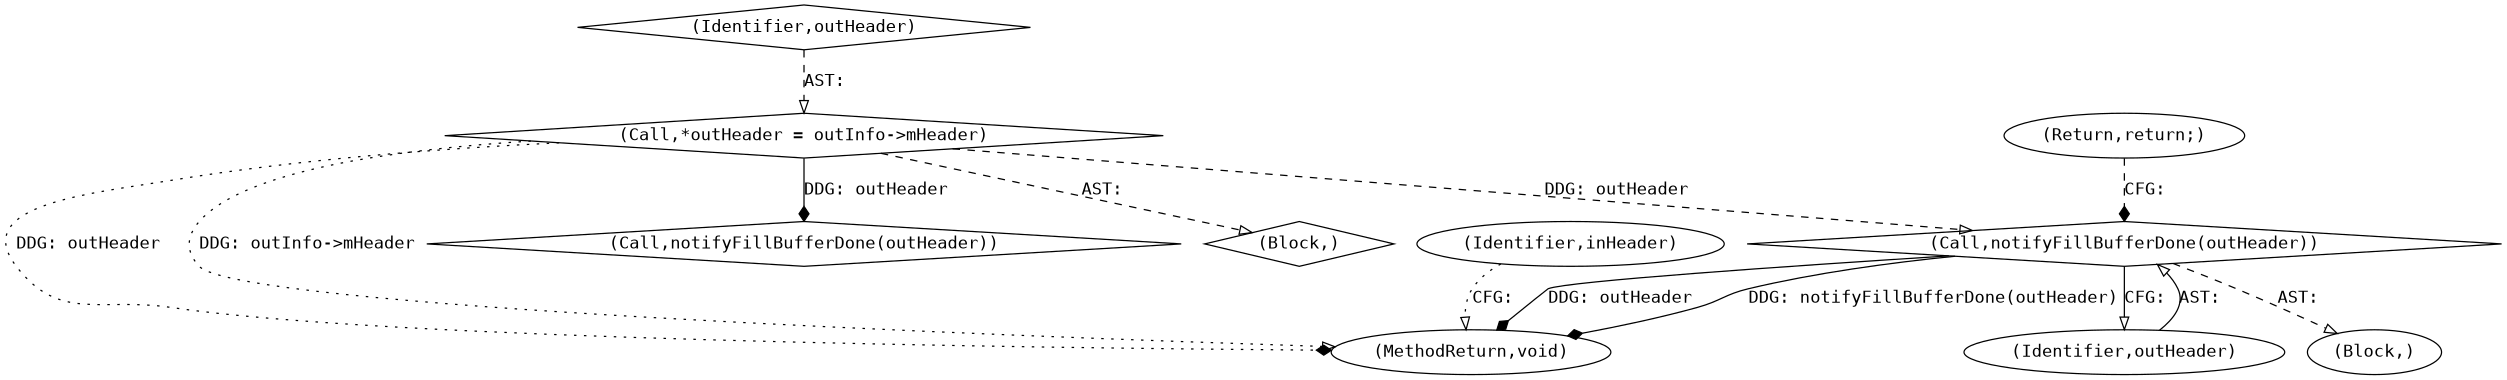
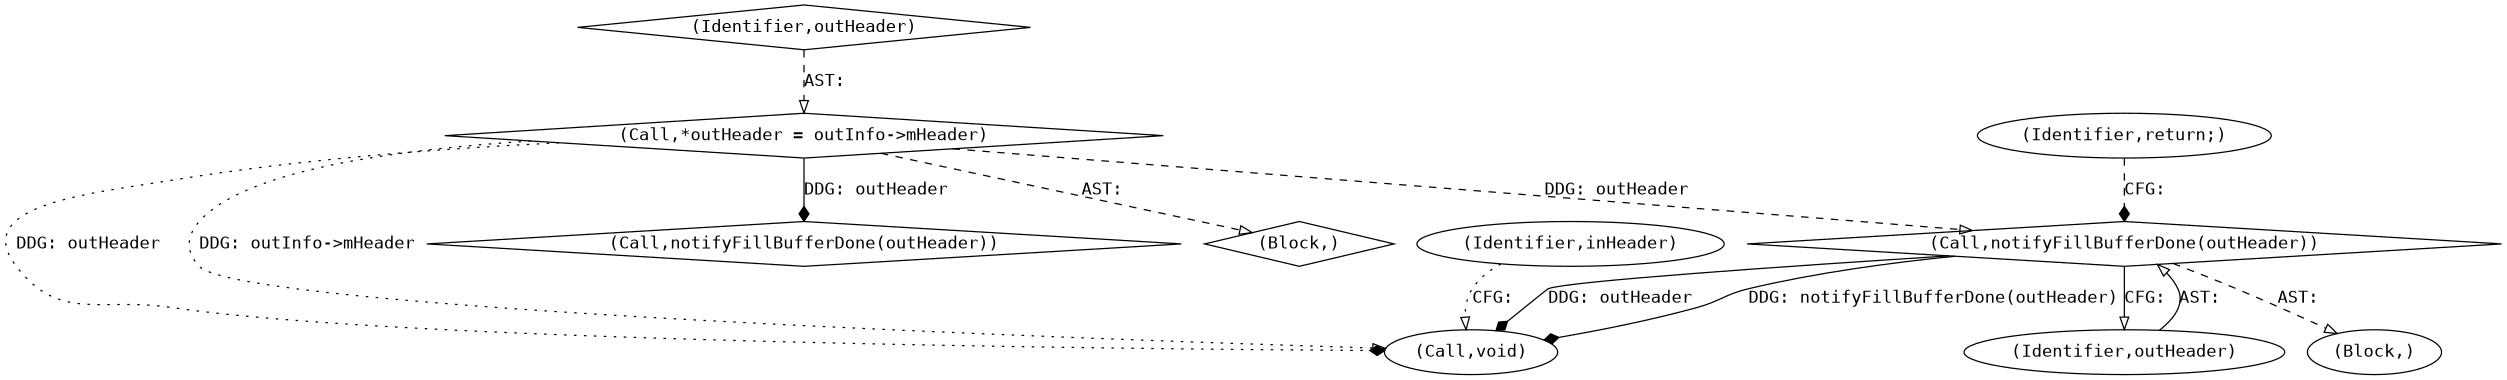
node "(Return,return;)": label "(Return,return;)" -> "(Identifier,return;)"
node "(MethodReturn,void)": label "(MethodReturn,void)" -> "(Call,void)"
